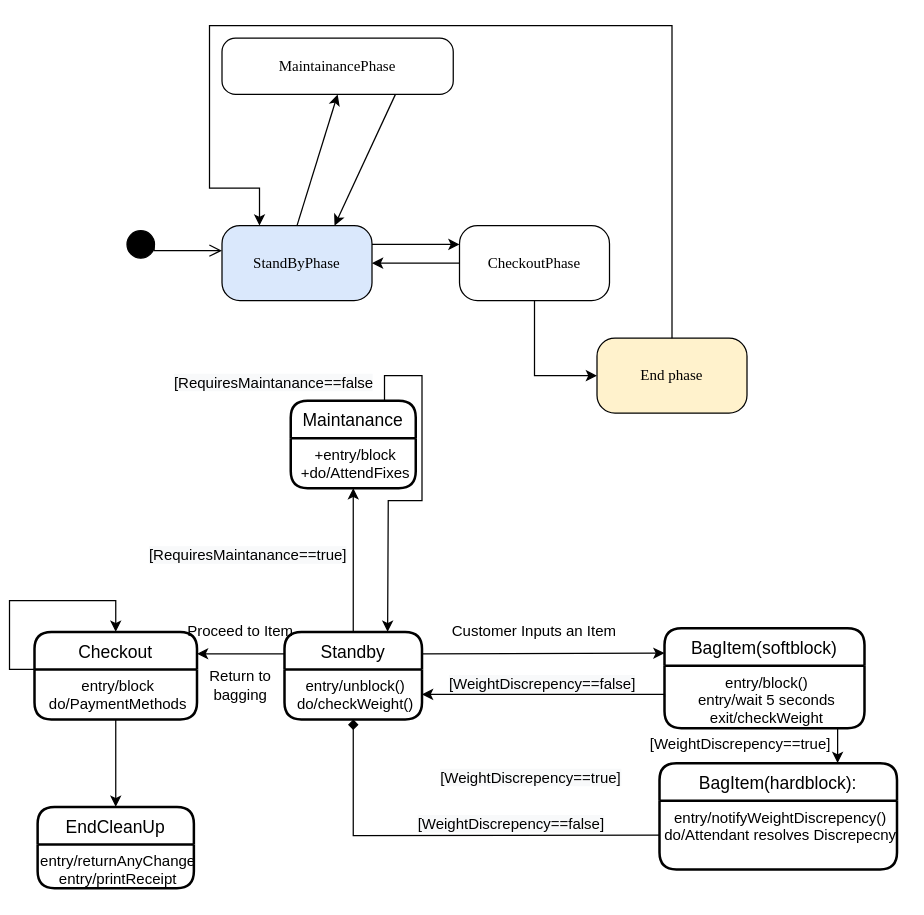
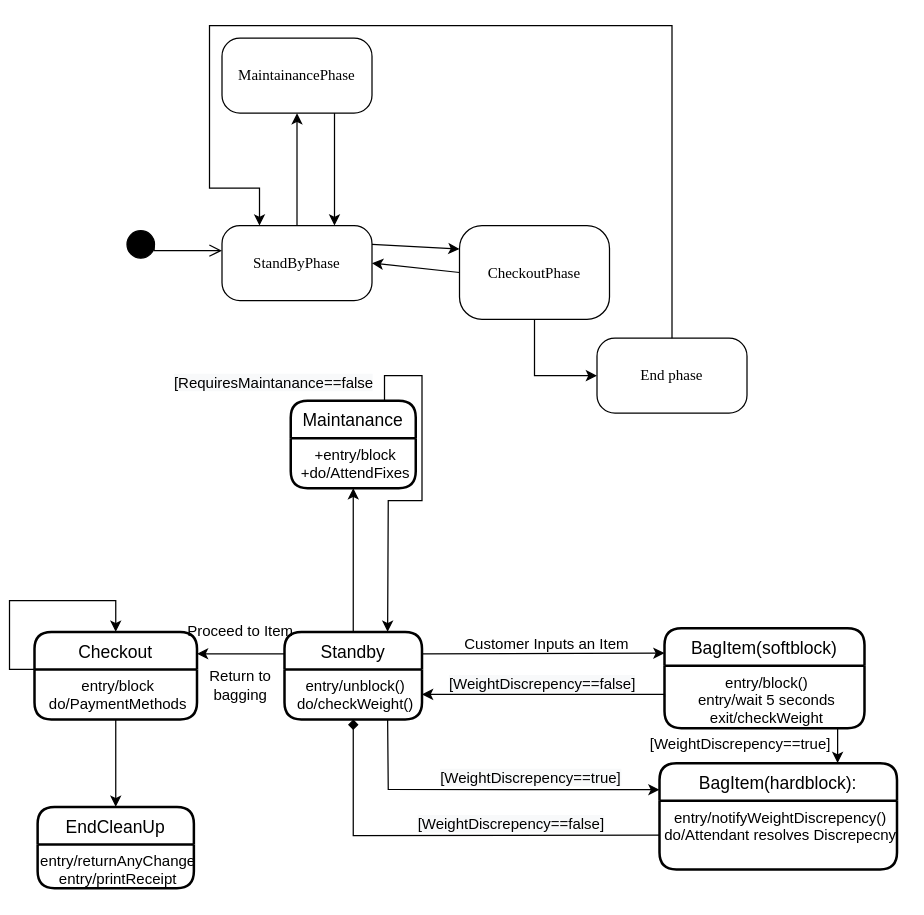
node "MaintainancePhase": size 231x56 -> 150x75
node "StandByPhase": fillcolor #dae8fc -> #ffffff
node "CheckoutPhase": size 150x75 -> 150x94
node "End phase": fillcolor #fff2cc -> #ffffff
node "[RequiresMaintanance==true]": removed
node "Customer Inputs an Item": moved (534, 632) -> (547, 644)
edge "entry/unblock() do/checkWeight()" -> "BagItem(hardblock):": added
